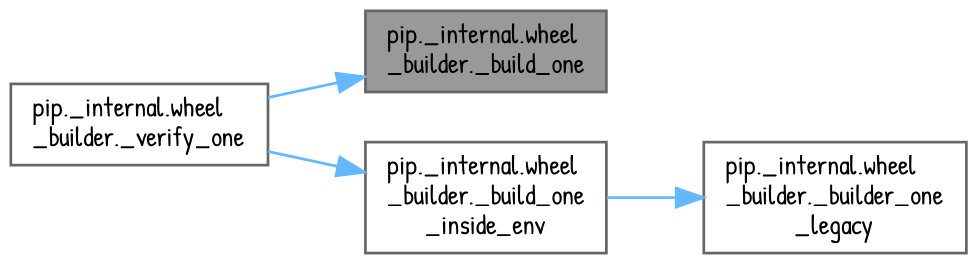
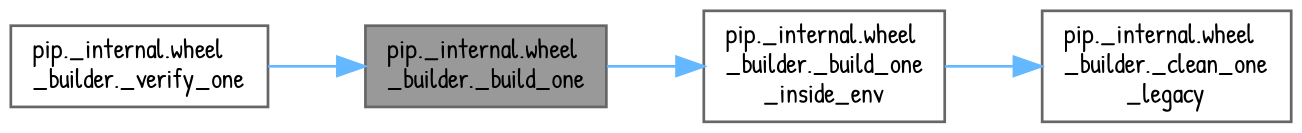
edge "pip._internal.wheel _builder._verify_one" -> "pip._internal.wheel _builder._build_one _inside_env": now "pip._internal.wheel _builder._build_one" -> "pip._internal.wheel _builder._build_one _inside_env"
node "pip._internal.wheel _builder._builder_one _legacy": label "pip._internal.wheel _builder._builder_one _legacy" -> "pip._internal.wheel _builder._clean_one _legacy"
